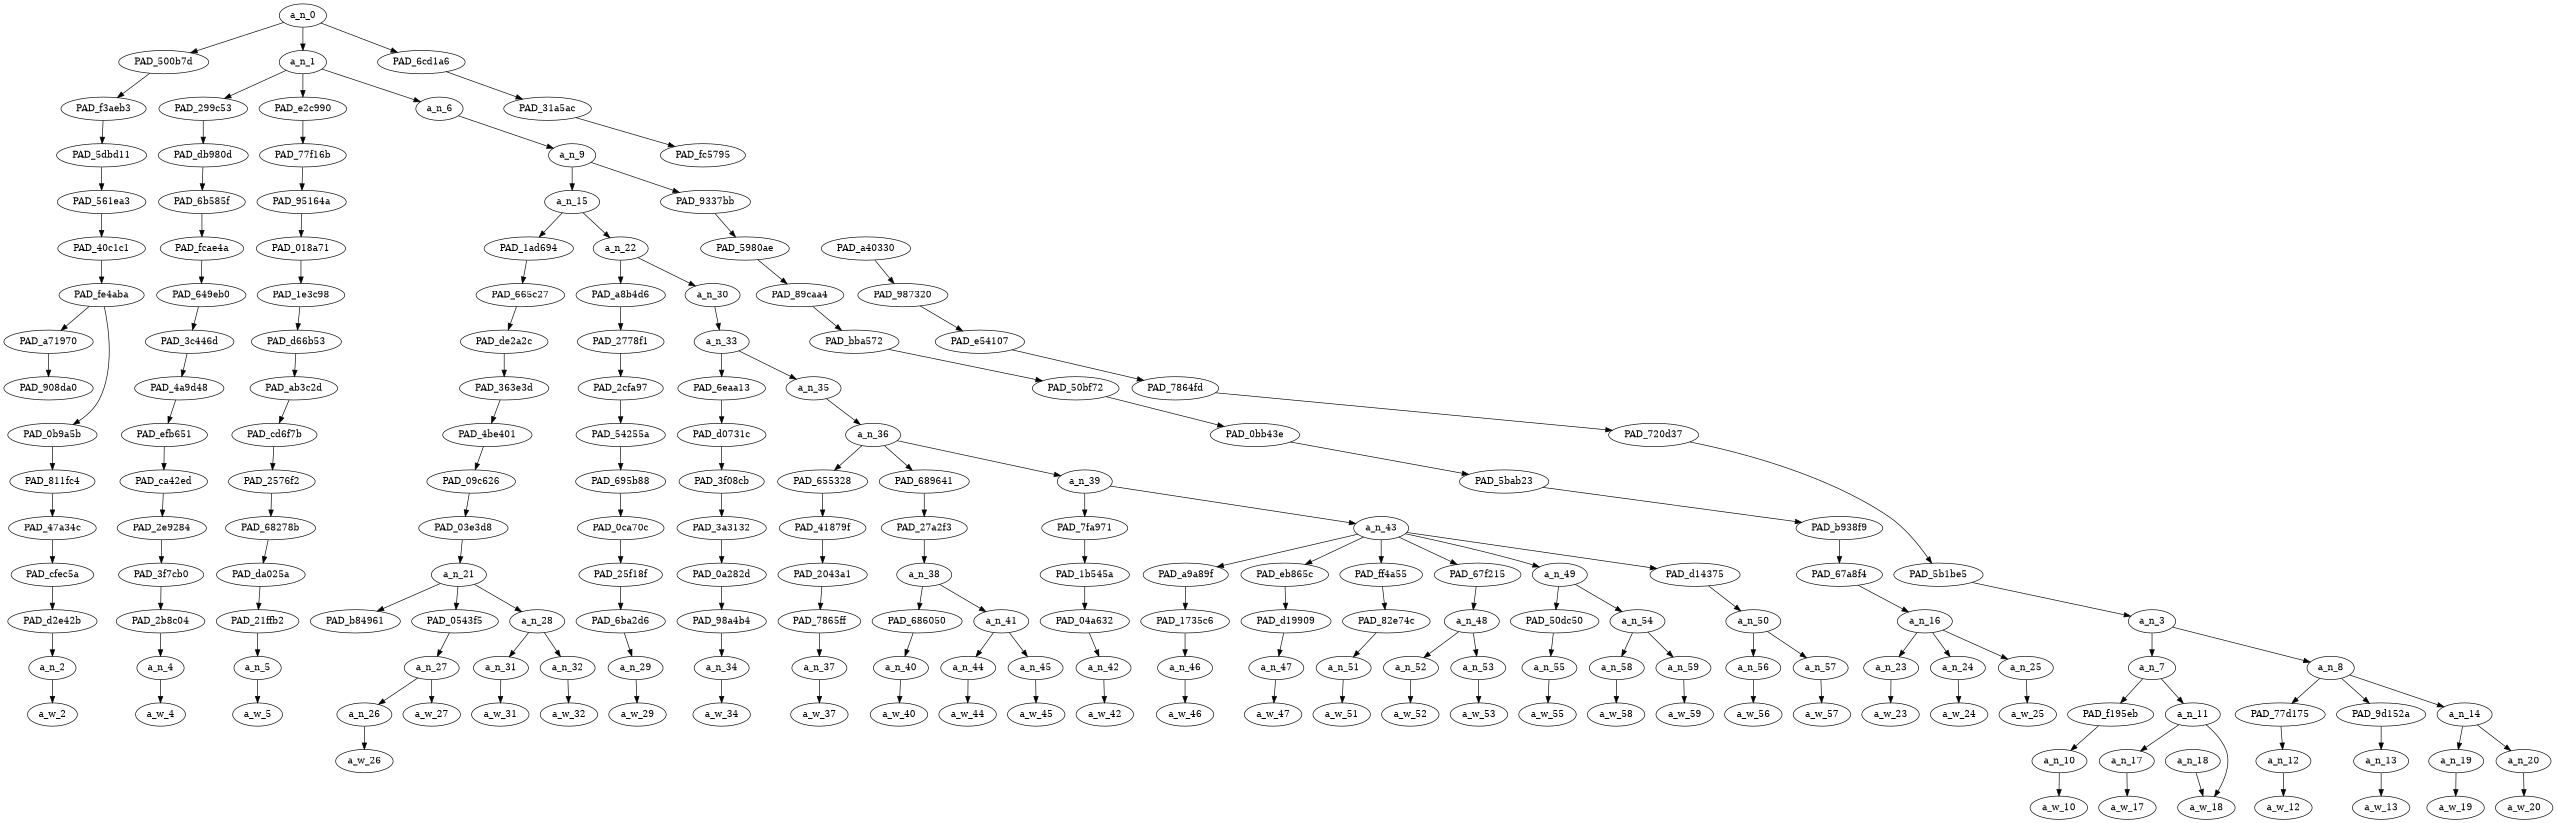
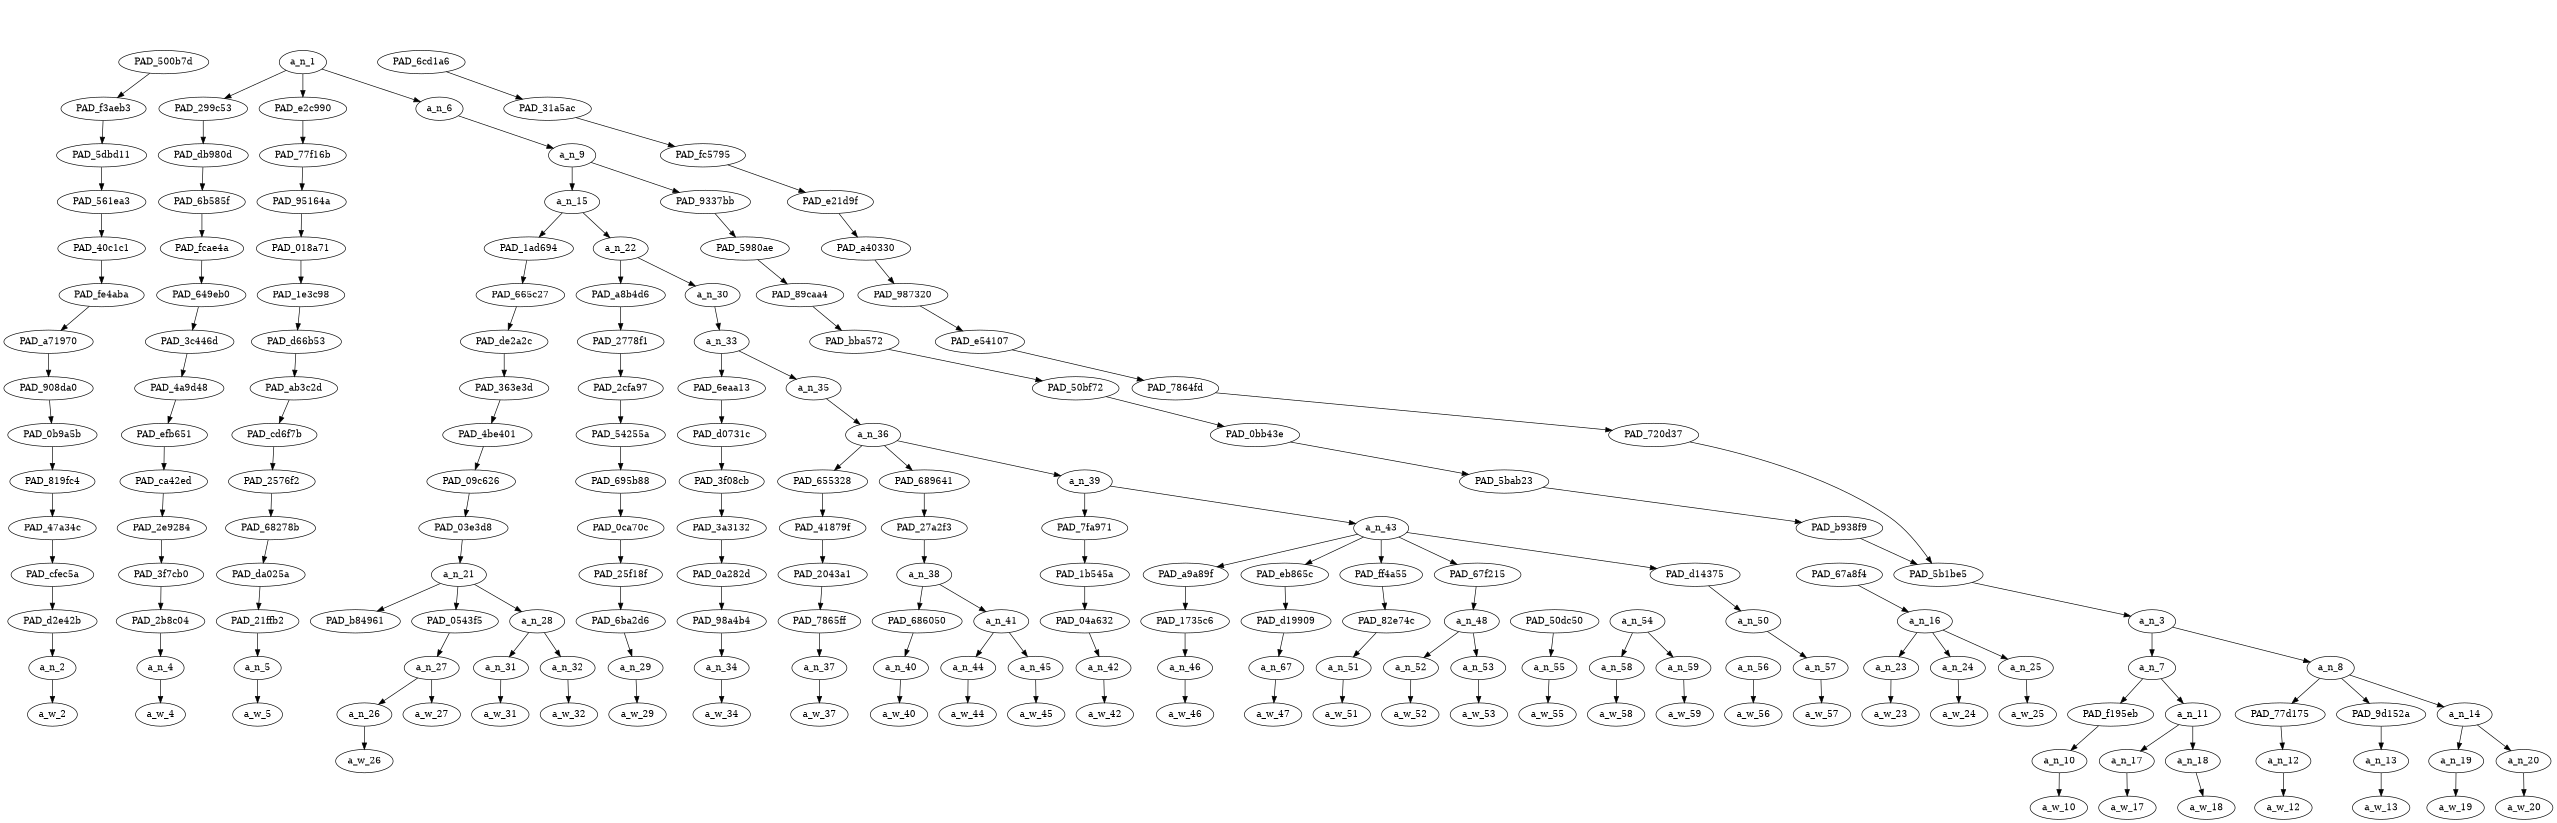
node "a_n_0": removed
node "PAD_e21d9f": added
edge "PAD_fe4aba" -> "PAD_0b9a5b": now "PAD_908da0" -> "PAD_0b9a5b"
node "PAD_811fc4": label "PAD_811fc4" -> "PAD_819fc4"
edge "PAD_b938f9" -> "PAD_67a8f4": now "PAD_b938f9" -> "PAD_5b1be5"
node "a_n_49": removed
edge "a_n_50" -> "a_n_56": removed
node "a_n_47": label "a_n_47" -> "a_n_67"
edge "a_n_11" -> "a_w_18": now "a_n_11" -> "a_n_18"
